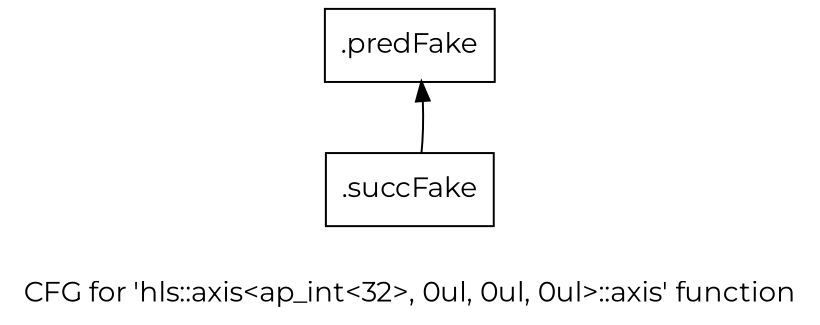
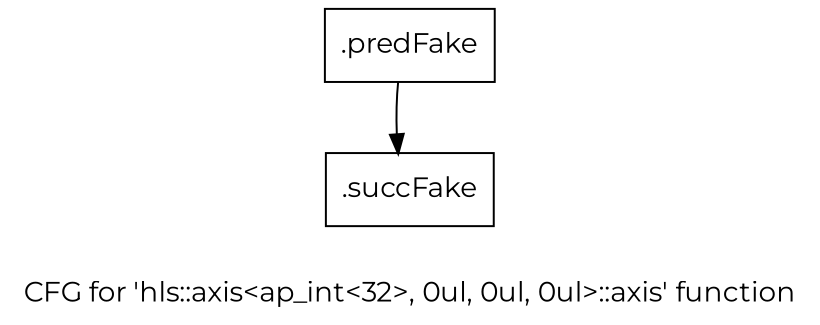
edge ".succFake" -> ".predFake": reversed
